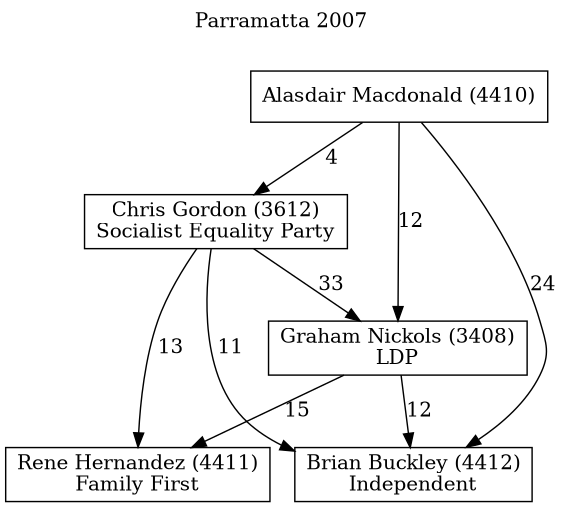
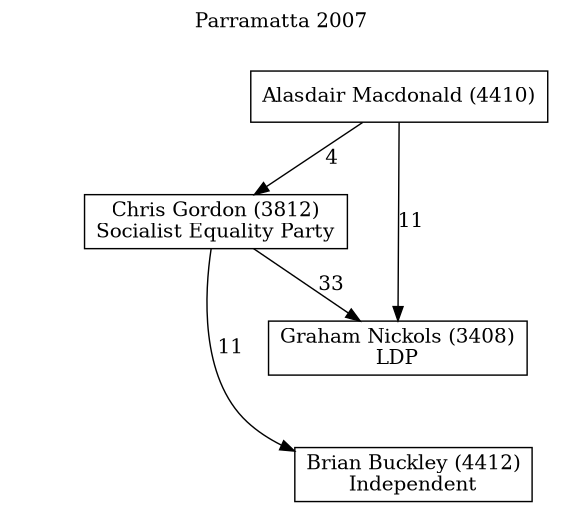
node "Chris Gordon (3612) Socialist Equality Party": label "Chris Gordon (3612) Socialist Equality Party" -> "Chris Gordon (3812) Socialist Equality Party"
edge "Alasdair Macdonald (4410)" -> "Graham Nickols (3408) LDP": label "12" -> "11"
edge "Alasdair Macdonald (4410)" -> "Brian Buckley (4412) Independent": removed, label "24"
edge "Graham Nickols (3408) LDP" -> "Brian Buckley (4412) Independent": removed, label "12"
node "Rene Hernandez (4411) Family First": removed
